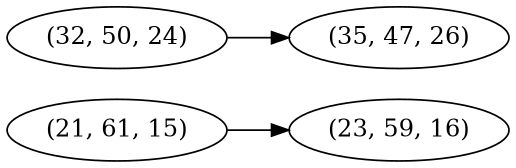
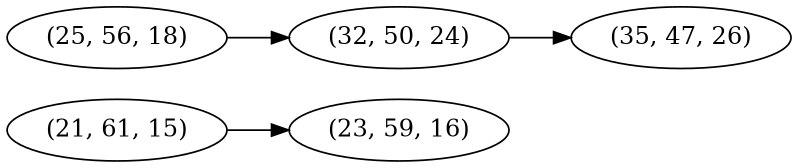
node "(25, 56, 18)": added
